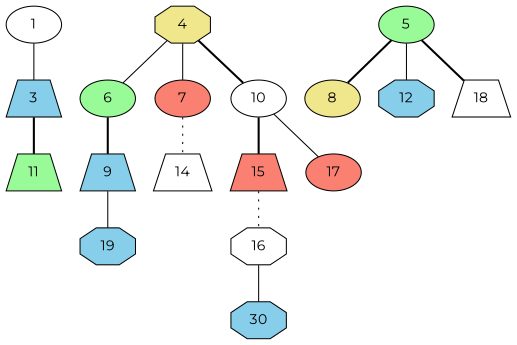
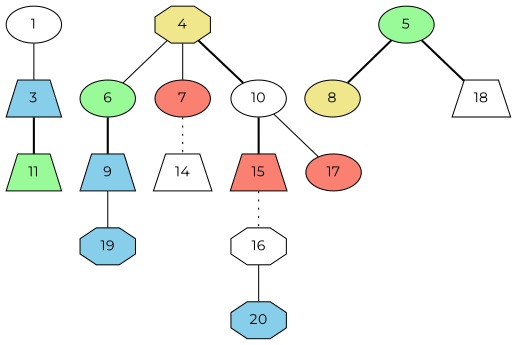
node "12": removed
node "30": label "30" -> "20"
